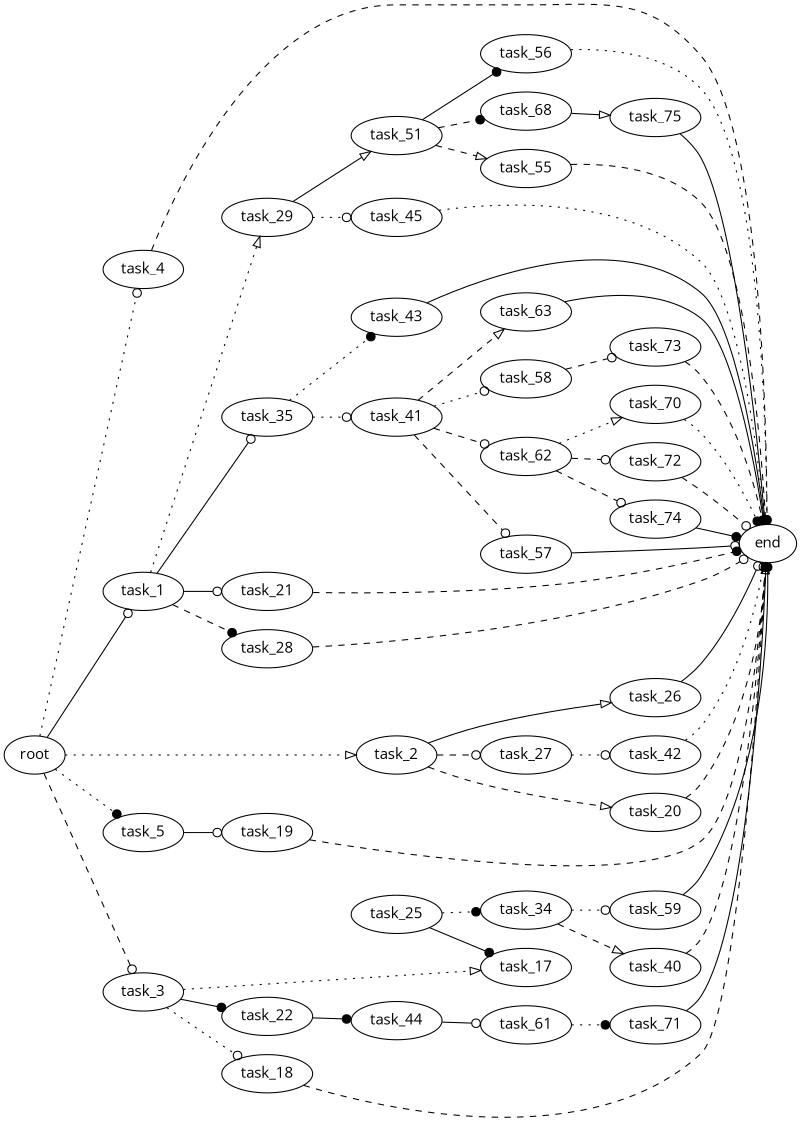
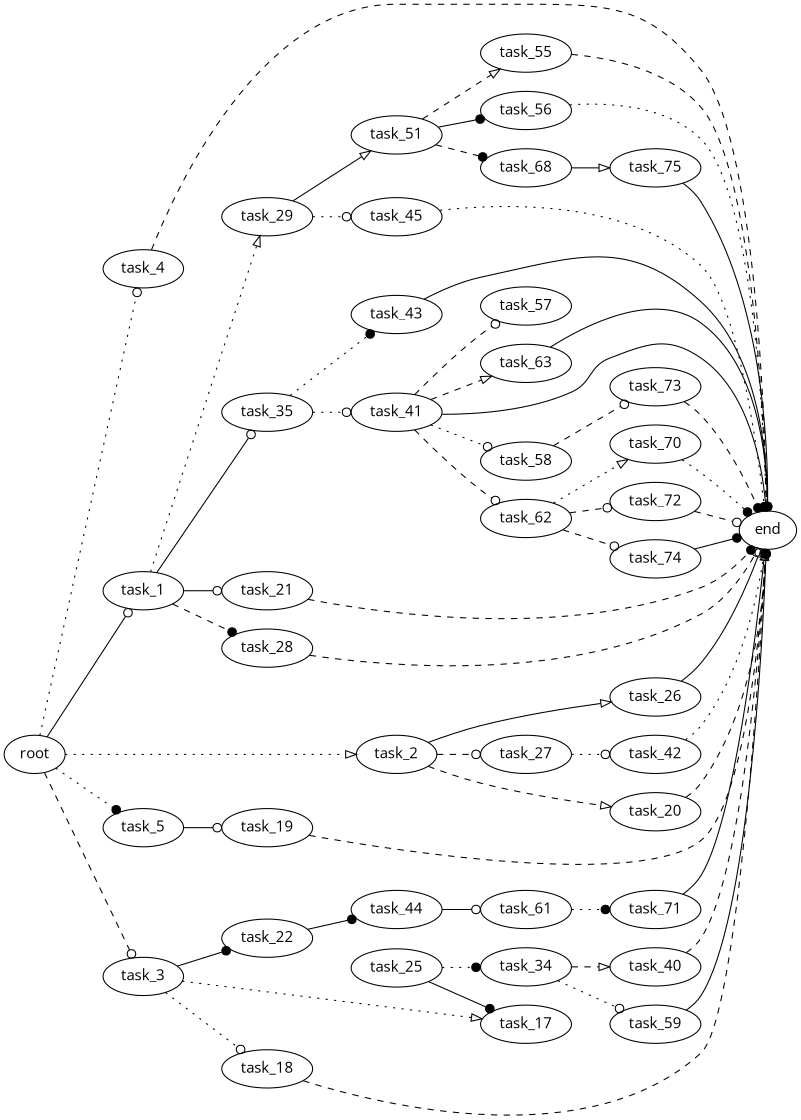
edge "task_57" -> "end": now "task_41" -> "end"
